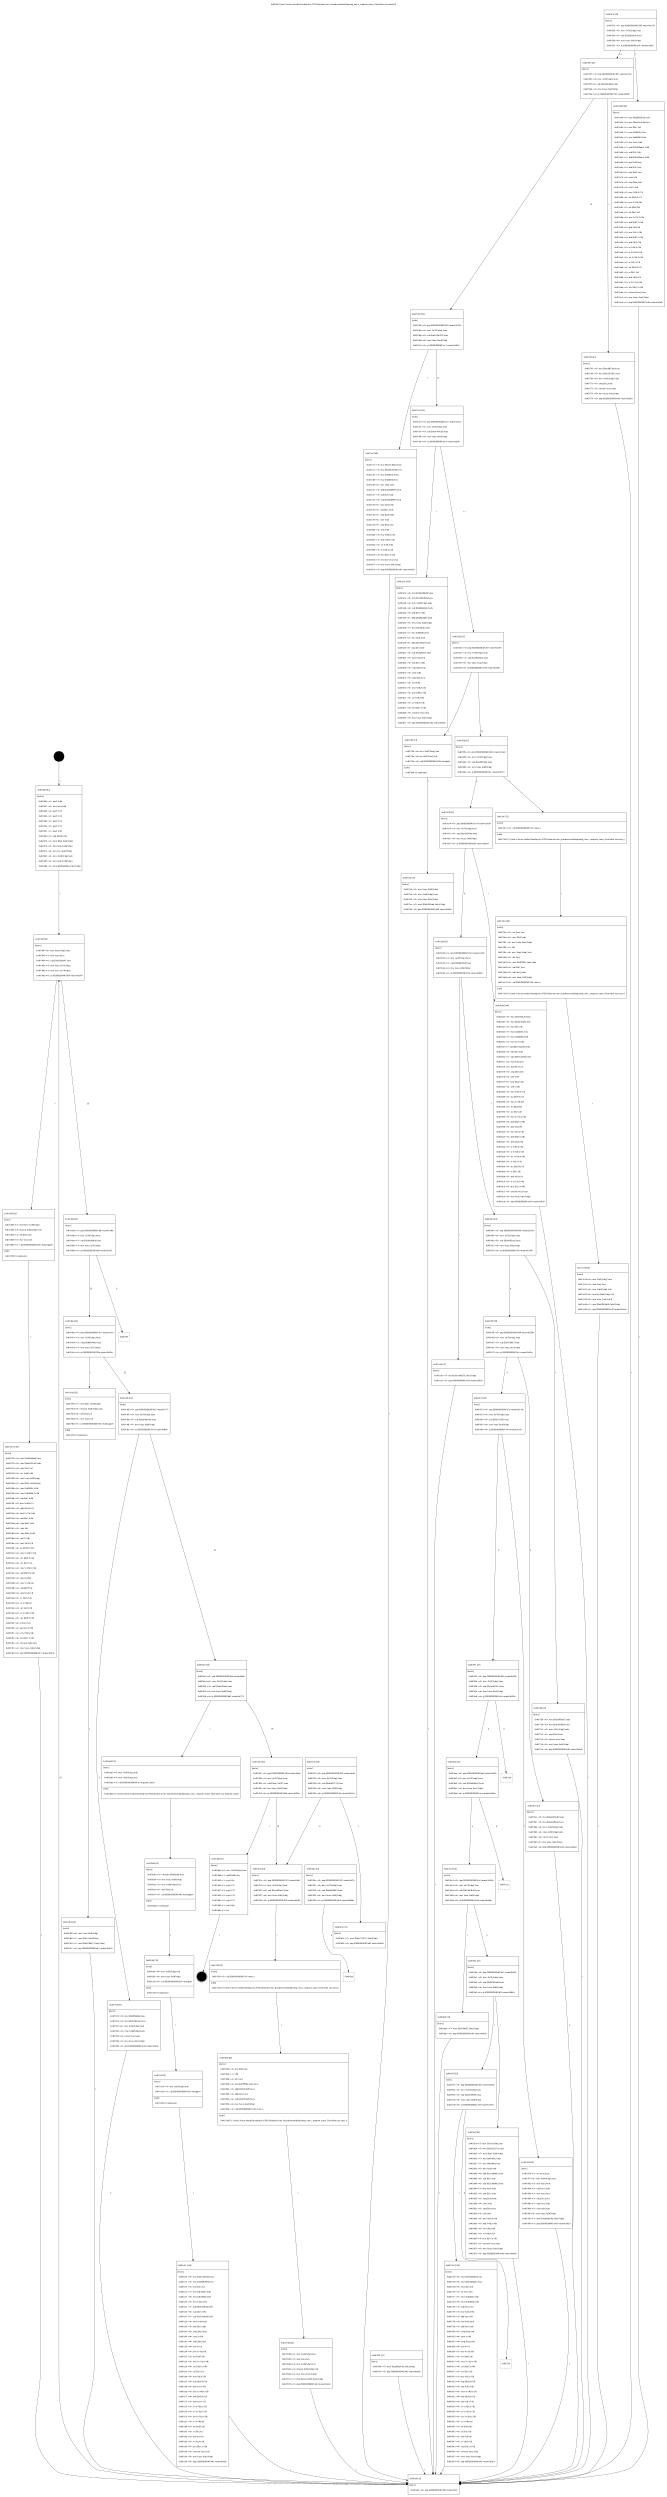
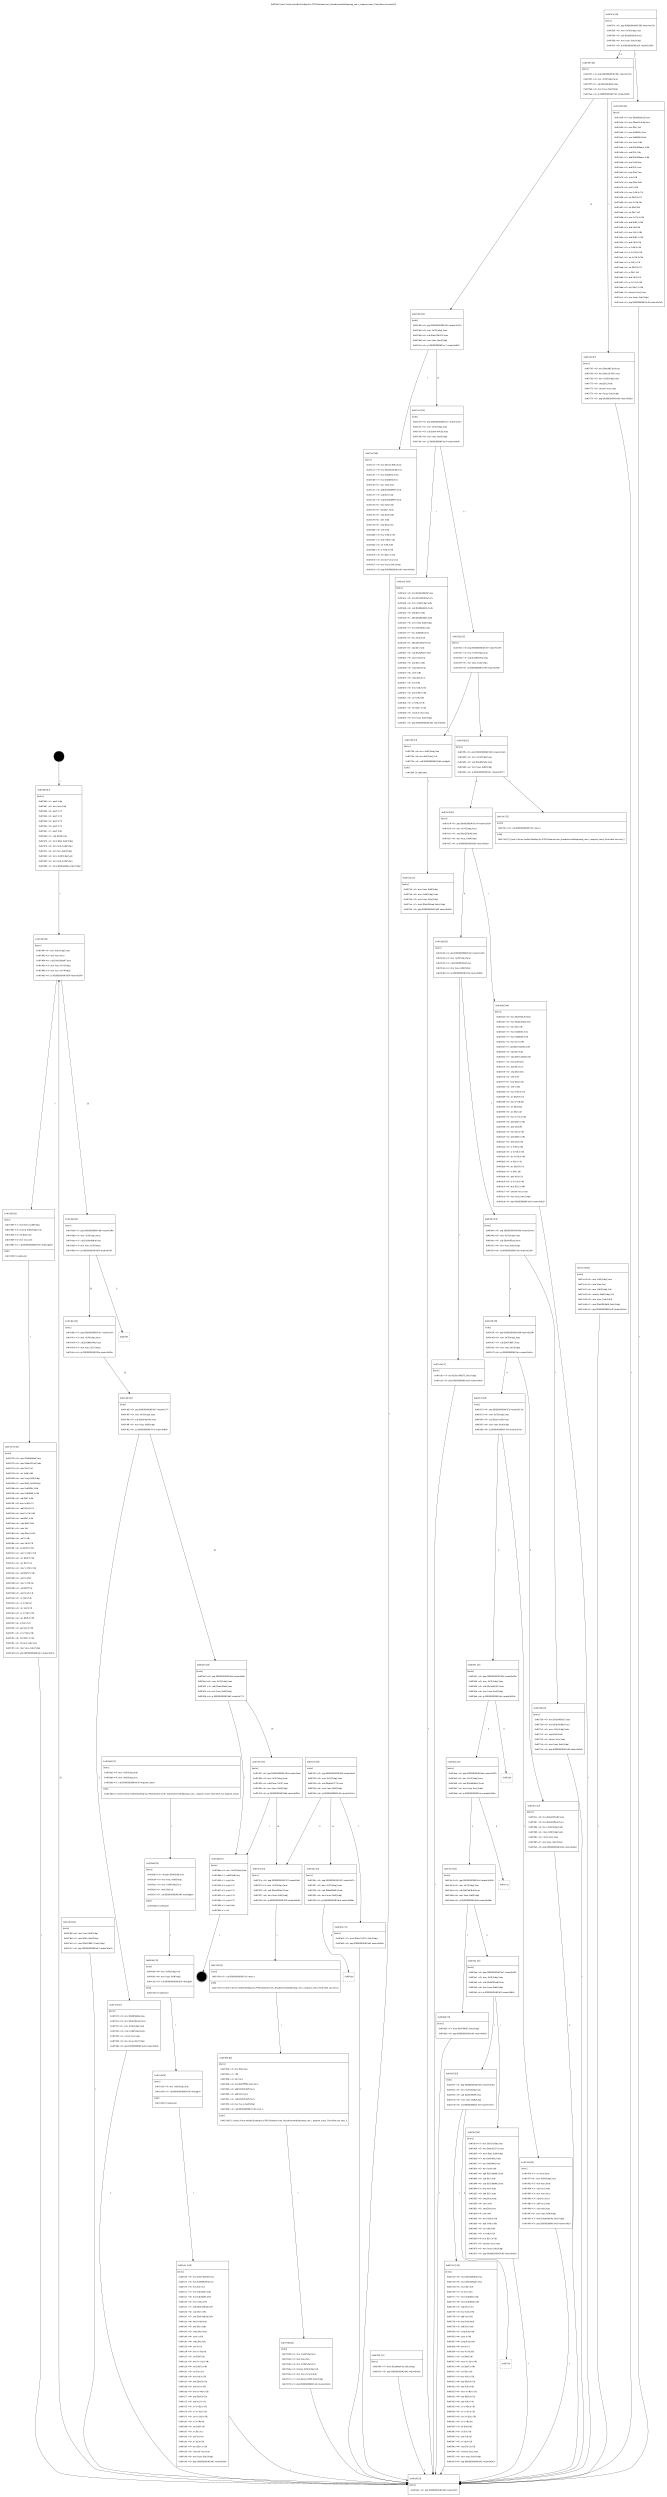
node "0x4019ec [44]": removed
node "0x40199e [23]": removed
edge "0x4014e8 [25]" -> "0x401bd2 [13]": now "0x4014e8 [25]" -> "0x401d8a [21]"
edge "0x401533 [25]" -> "0x40154c [25]": added, label "16"
edge "0x401d7e [12]" -> "0x401e42 [5]": added, label "1"
